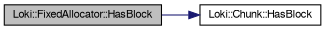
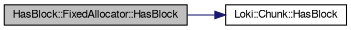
node "Loki::FixedAllocator::HasBlock": label "Loki::FixedAllocator::HasBlock" -> "HasBlock::FixedAllocator::HasBlock"
